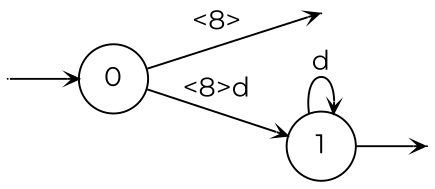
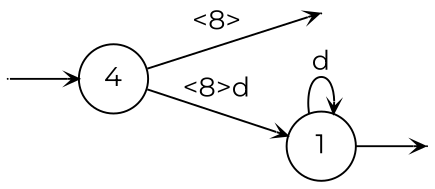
node "0": label "0" -> "4"
